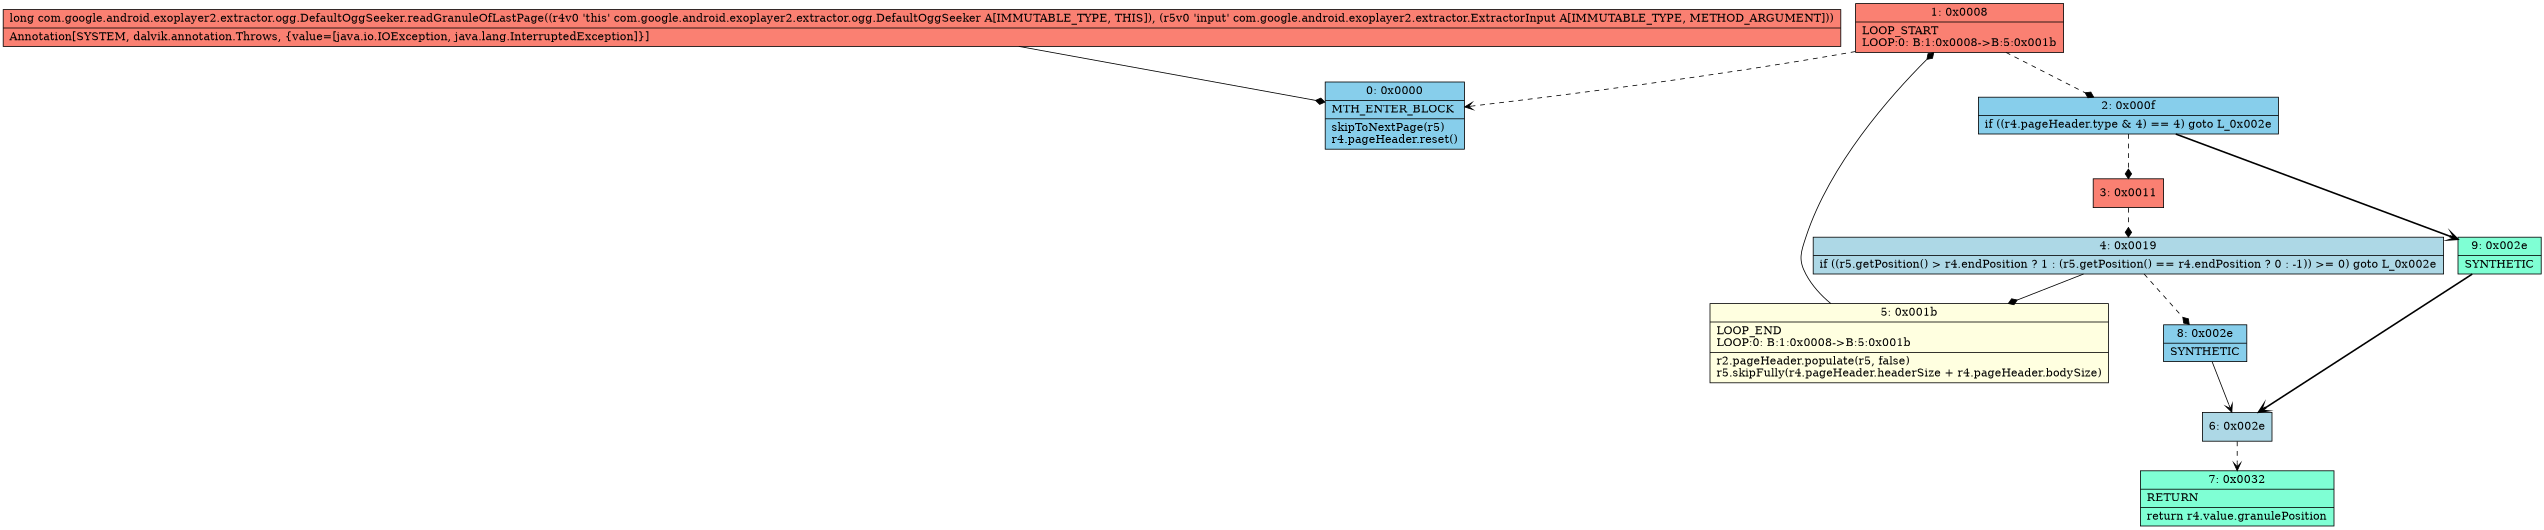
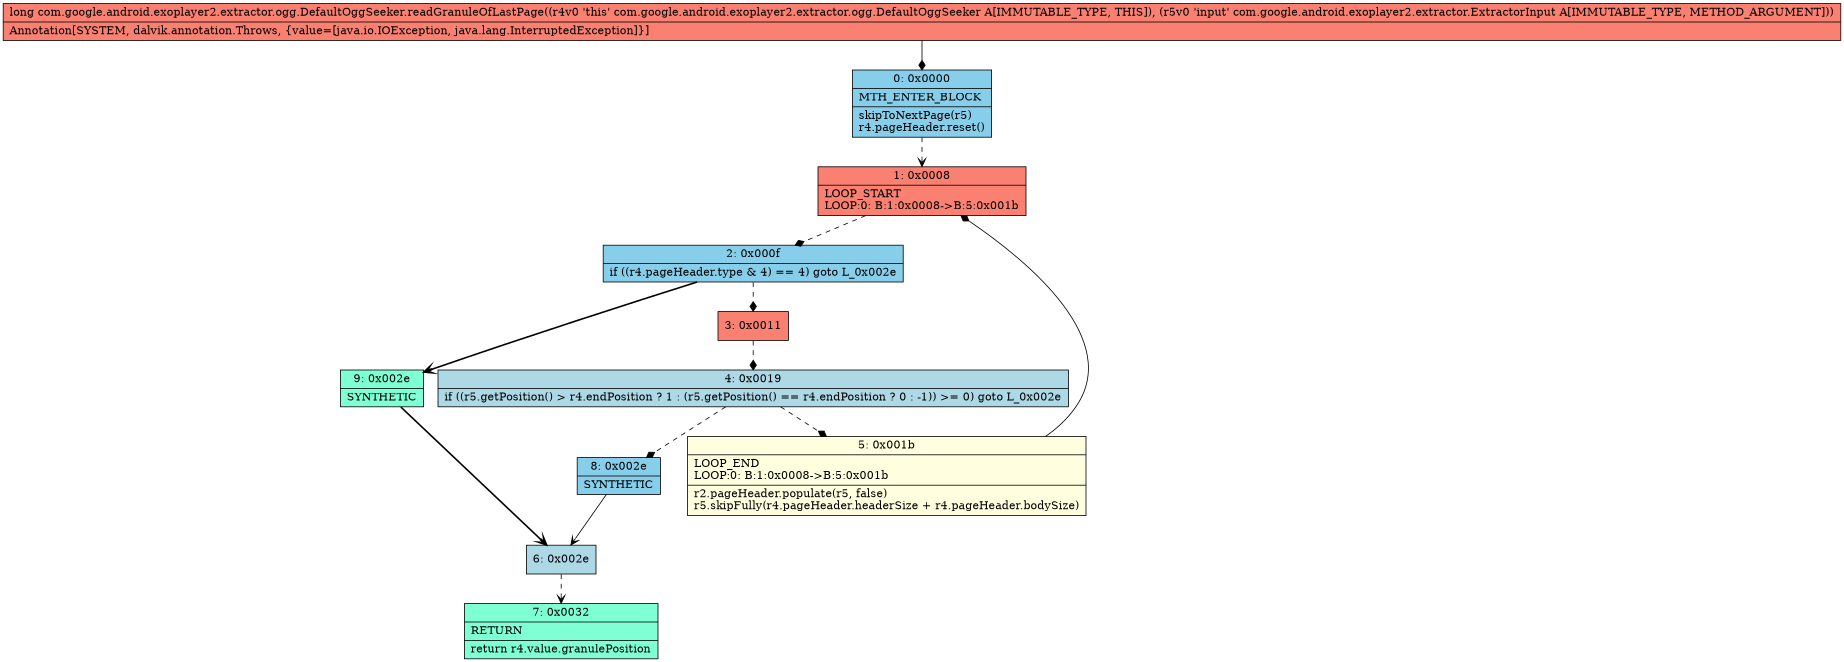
edge "1: 0x0008" -> "0: 0x0000": reversed
edge "4: 0x0019" -> "5: 0x001b": style solid -> dashed
